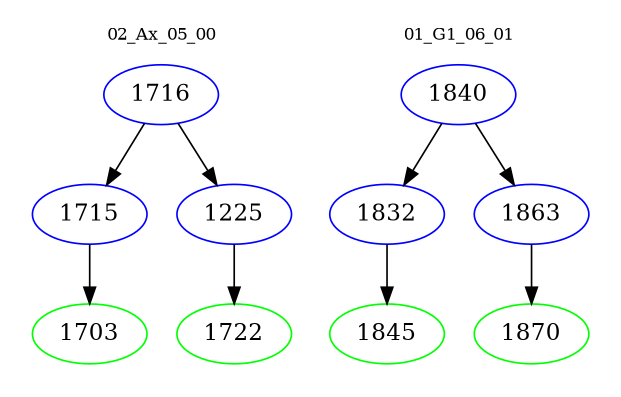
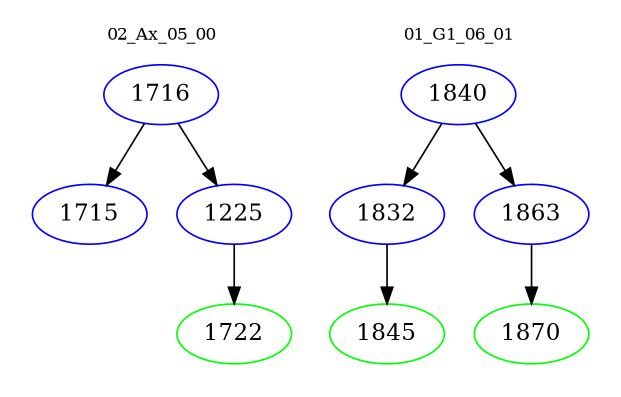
node "1703": removed
